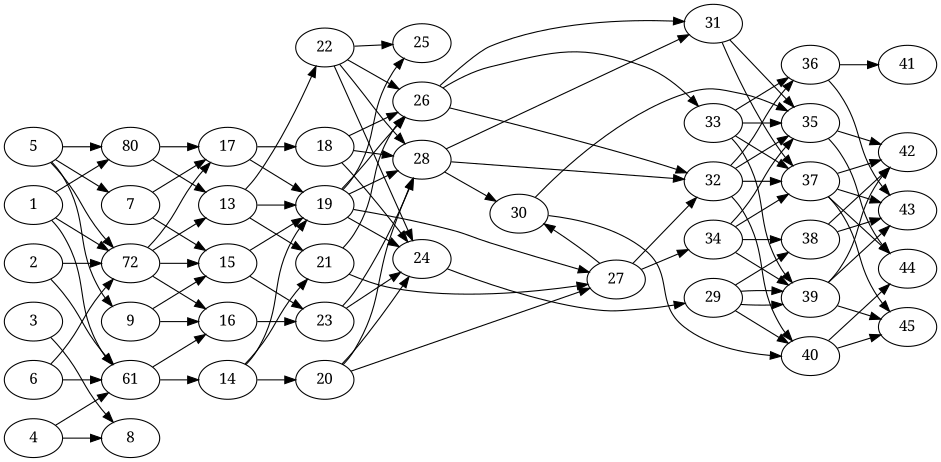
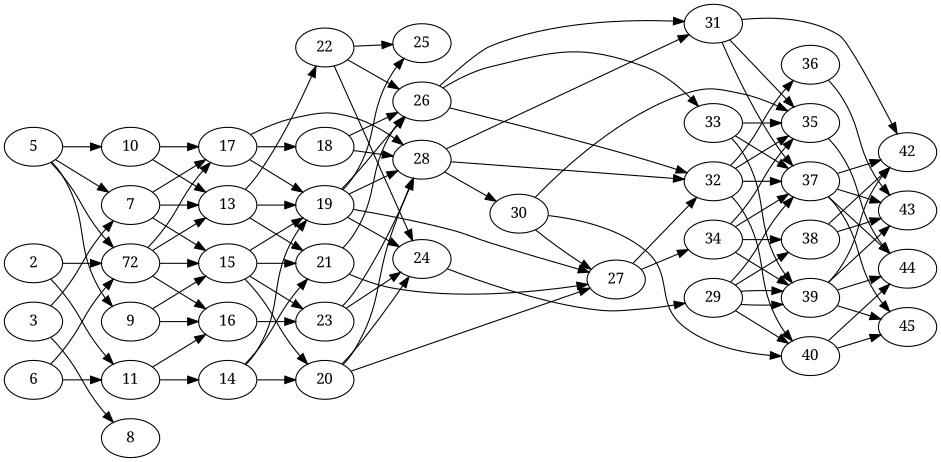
node "41": removed
edge "33" -> "36": removed
edge "22" -> "28": now "17" -> "28"
edge "35" -> "42": now "31" -> "42"
node "80": label "80" -> "10"
edge "18" -> "24": removed
node "1": removed
edge "7" -> "13": added
edge "29" -> "37": added
edge "27" -> "30": reversed
edge "15" -> "21": added
edge "3" -> "7": added
edge "39" -> "44": added
edge "15" -> "20": added
node "61": label "61" -> "11"
node "4": removed
